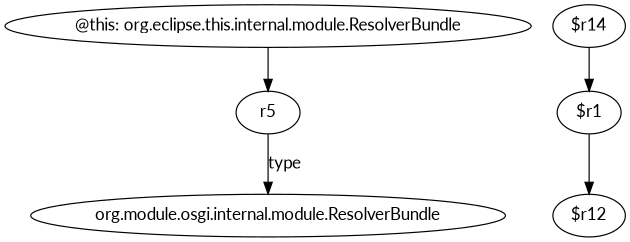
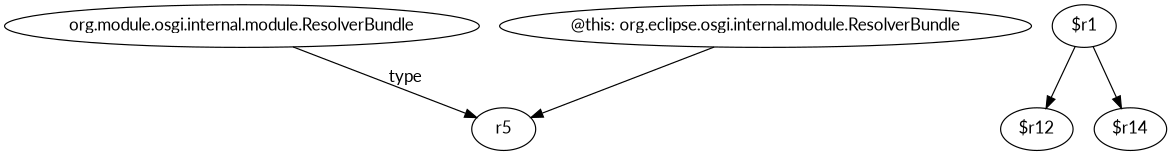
node "@this: org.eclipse.this.internal.module.ResolverBundle": label "@this: org.eclipse.this.internal.module.ResolverBundle" -> "@this: org.eclipse.osgi.internal.module.ResolverBundle"
edge "$r14" -> "$r1": reversed
edge "r5" -> "org.module.osgi.internal.module.ResolverBundle": reversed
